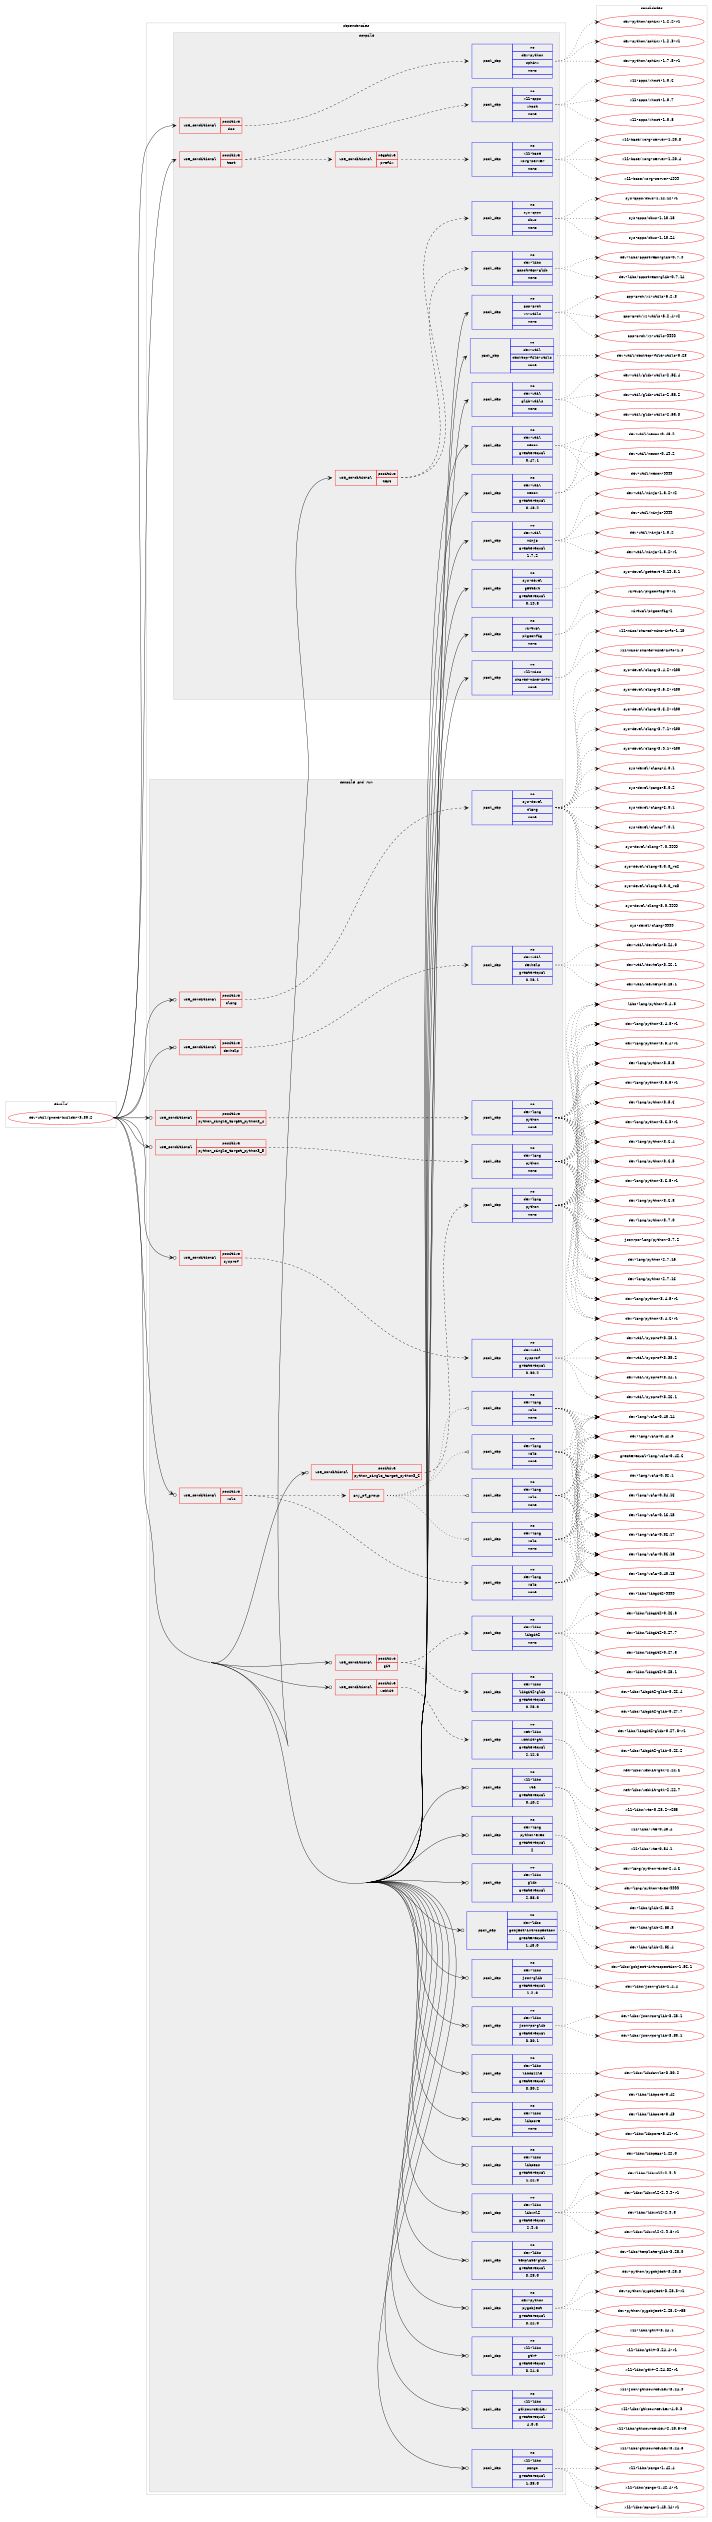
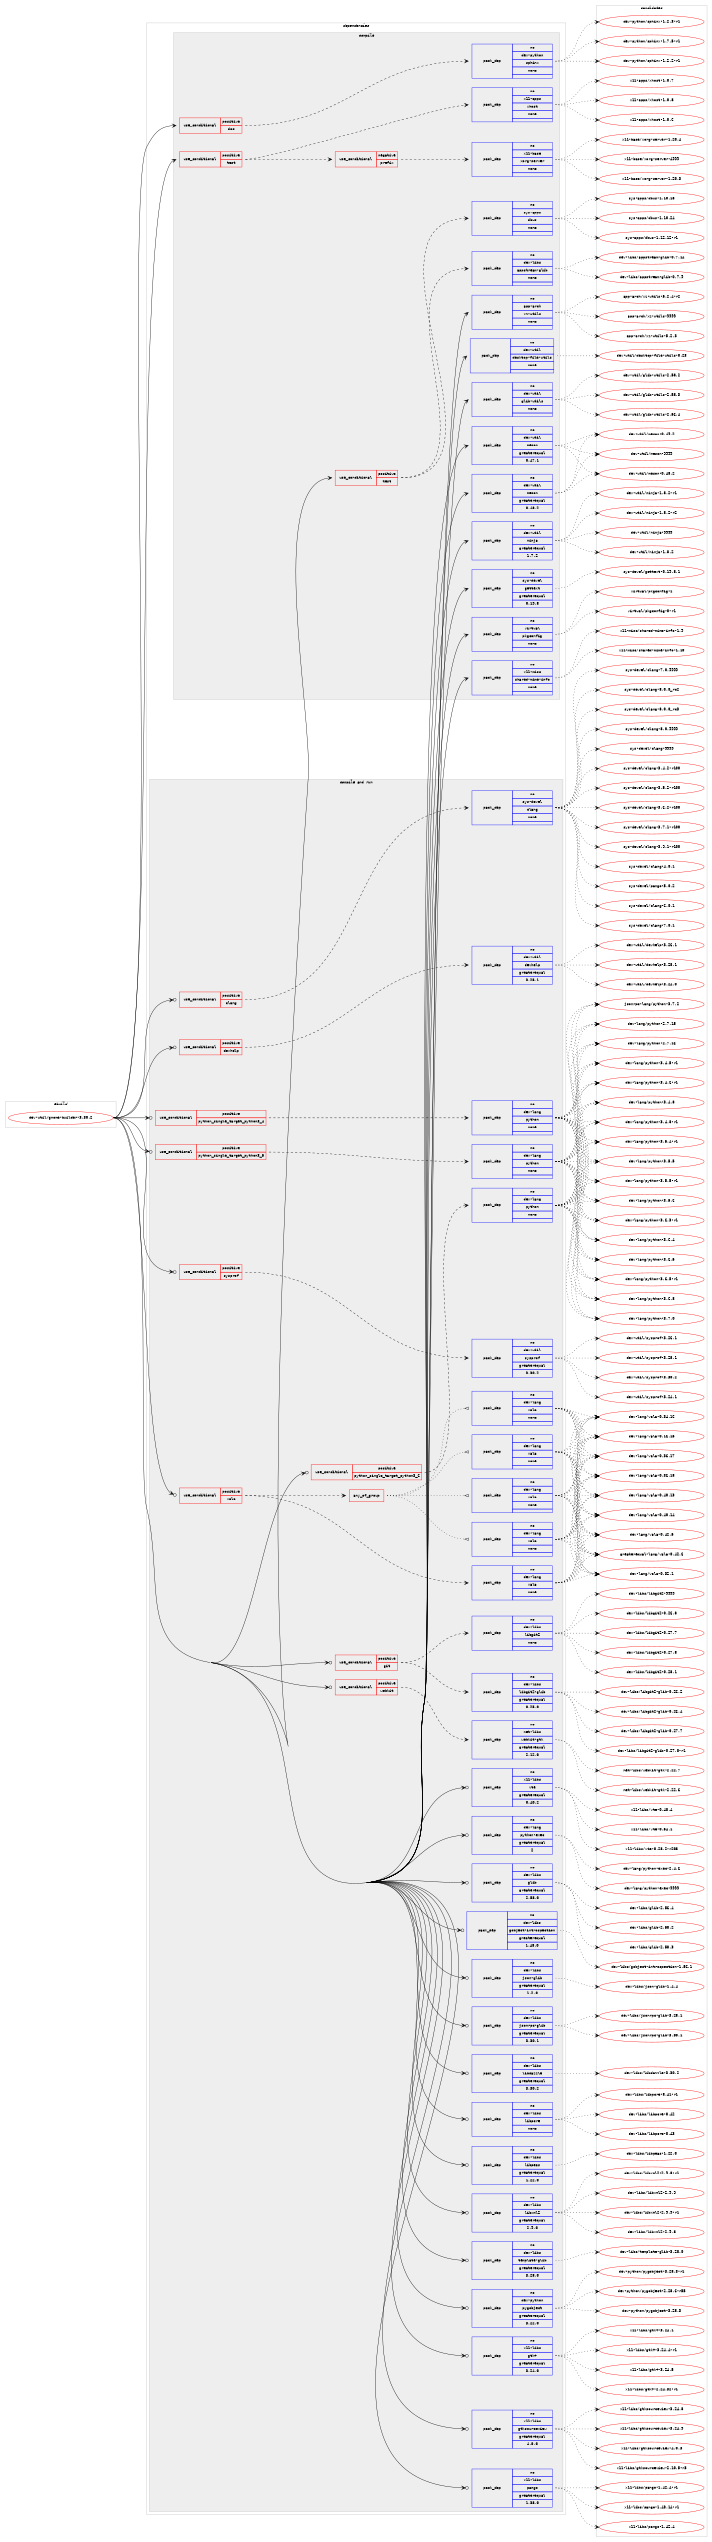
node "libs-lang/python-3.4.8": label "libs-lang/python-3.4.8" -> "dev-lang/python-3.4.8"
node "x11-libs/gtk+-3.24.5": added
node "x11-json/gtksourceview-3.24.9": label "x11-json/gtksourceview-3.24.9" -> "x11-libs/gtksourceview-3.24.9"
